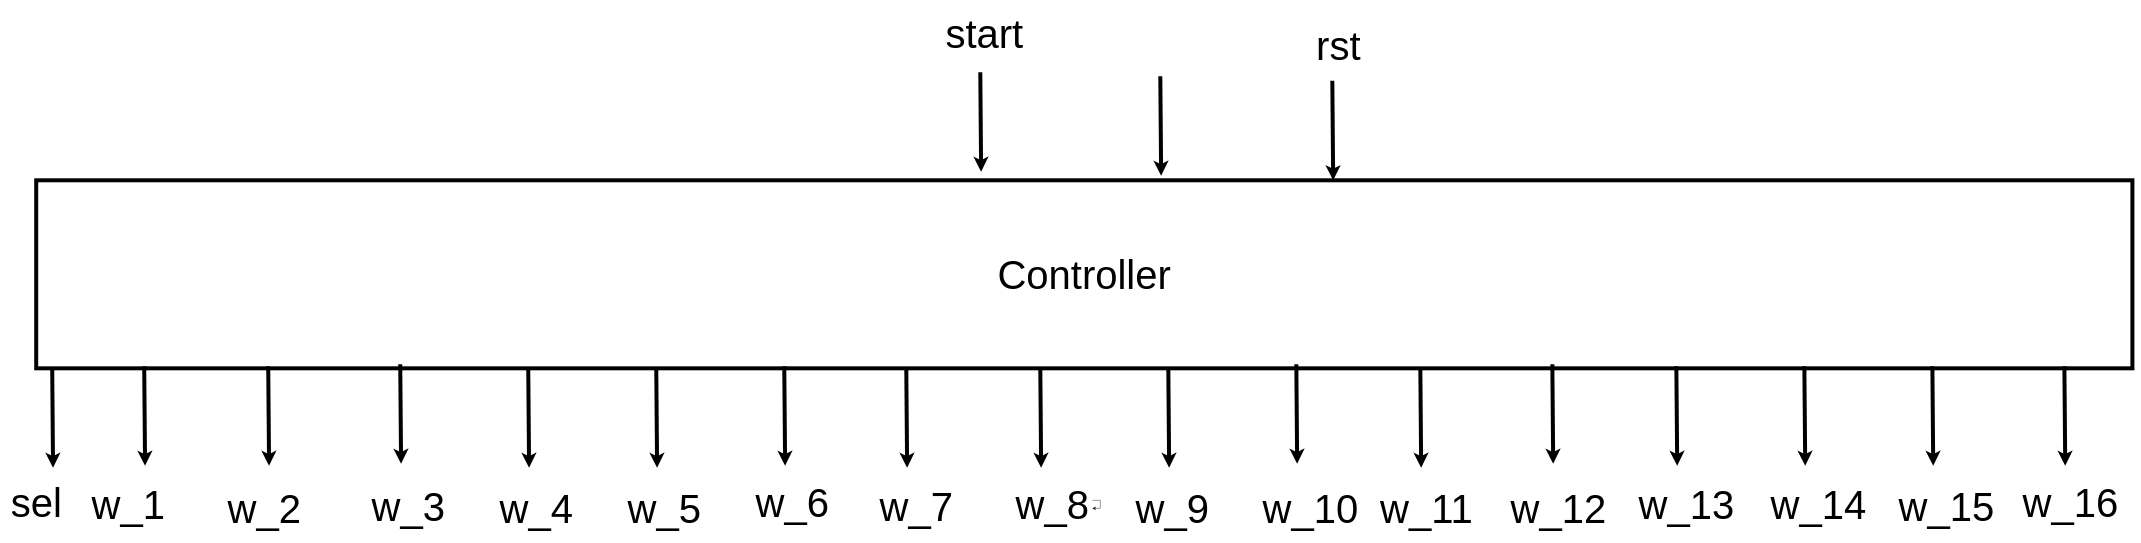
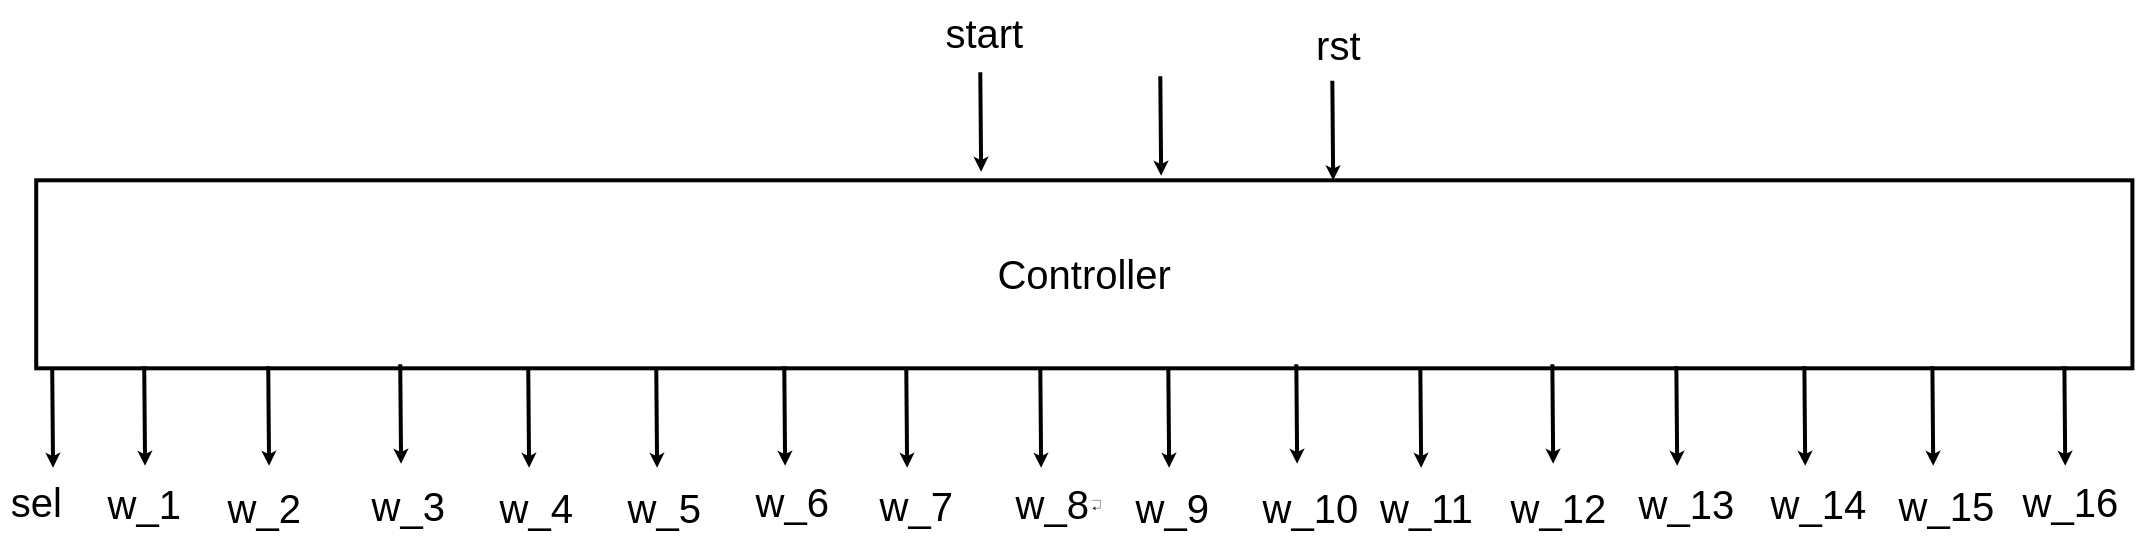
node "w_1": moved (128, 504) -> (144, 504)
